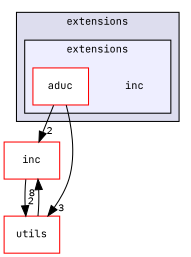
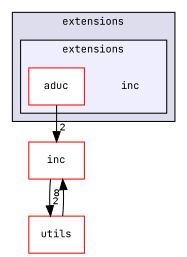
edge "aduc" -> "utils": removed
